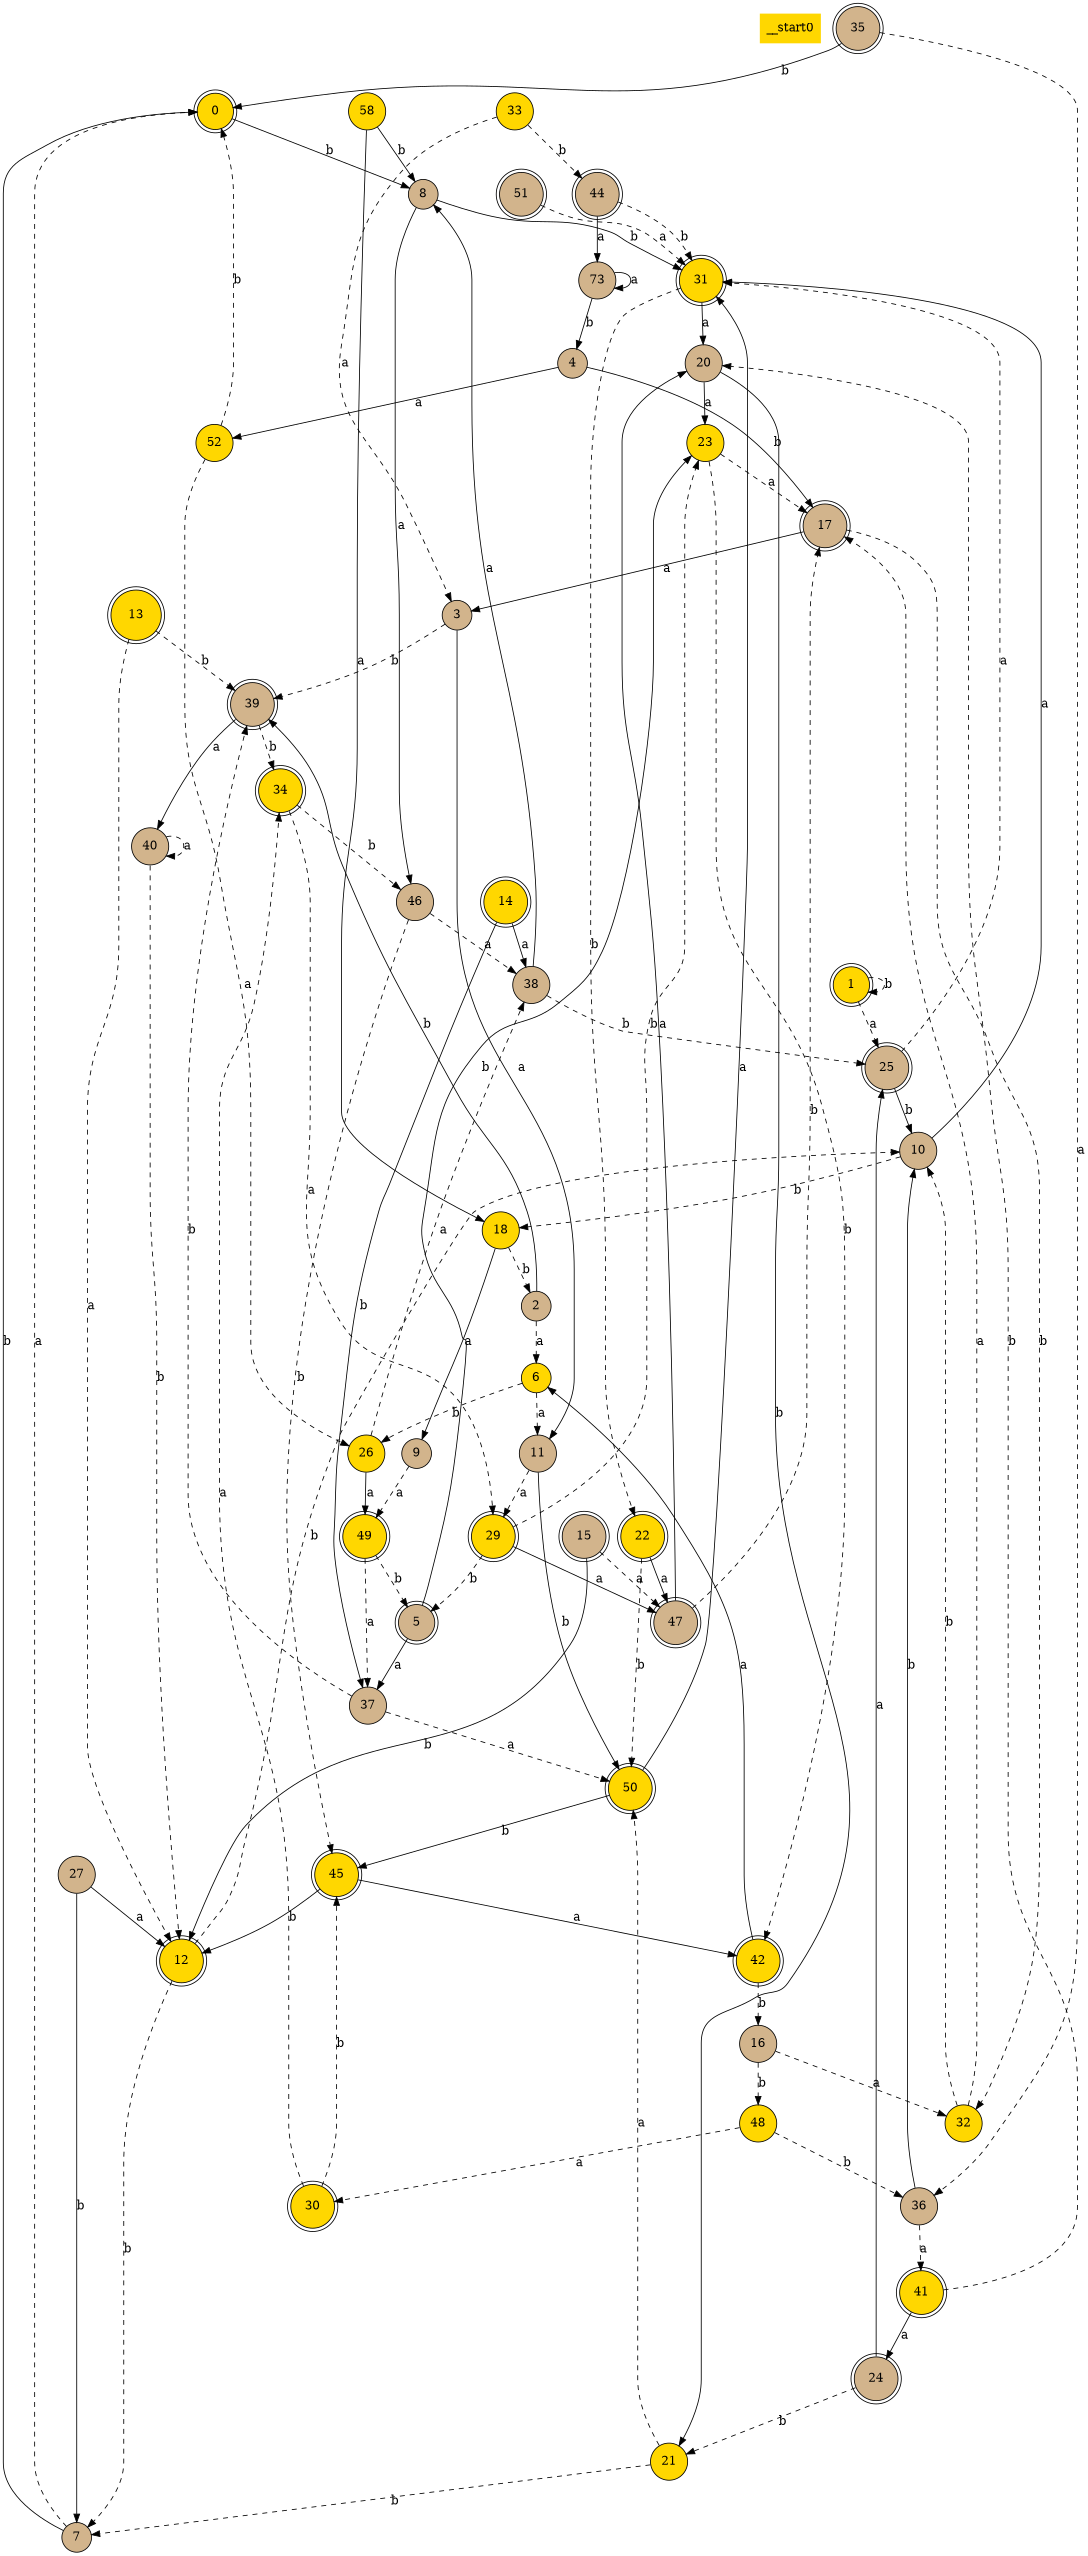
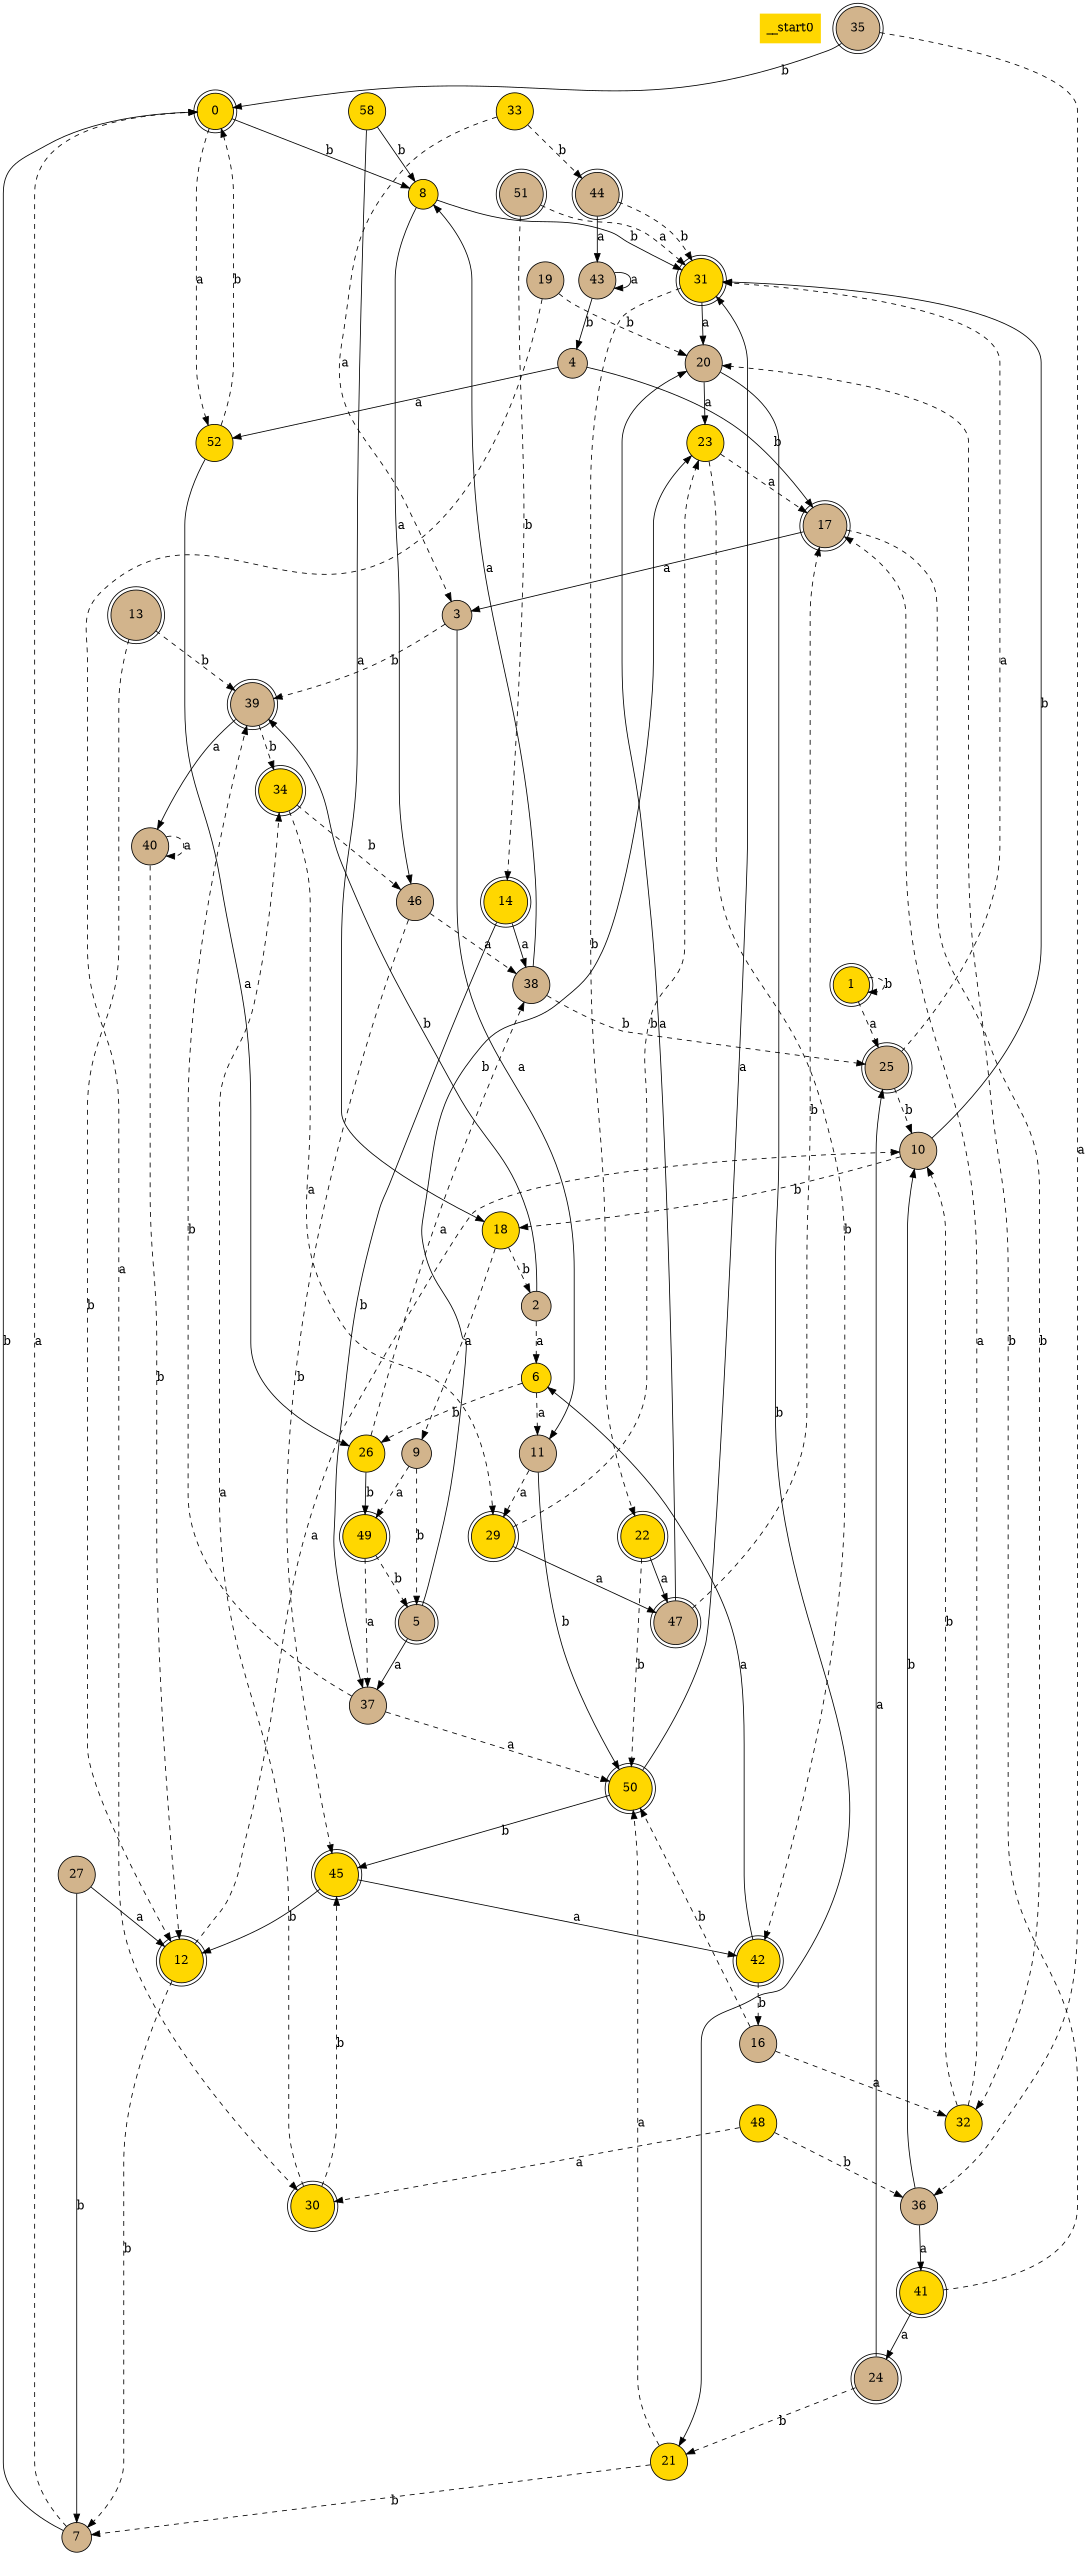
node "8": fillcolor tan -> gold
edge "0" -> "52": added, label "a"
node "19": added
node "73": label "73" -> "43"
edge "51" -> "14": added, label "b"
node "13": fillcolor gold -> tan
edge "10" -> "31": label "a" -> "b"
edge "52" -> "26": style dashed -> solid
edge "25" -> "10": style solid -> dashed
edge "13" -> "12": label "a" -> "b"
edge "18" -> "9": style solid -> dashed
edge "26" -> "49": label "a" -> "b"
edge "12" -> "10": label "b" -> "a"
node "15": removed
edge "29" -> "5": now "9" -> "5"
edge "16" -> "48": now "16" -> "50"
edge "36" -> "41": style dashed -> solid
